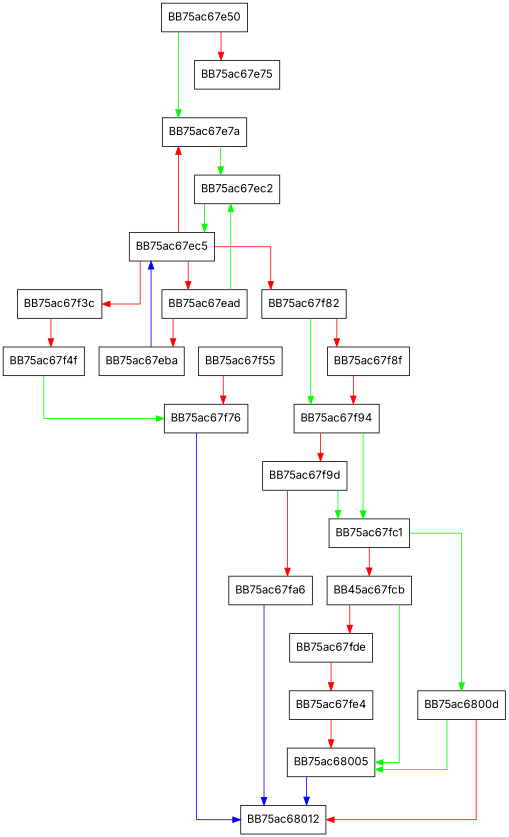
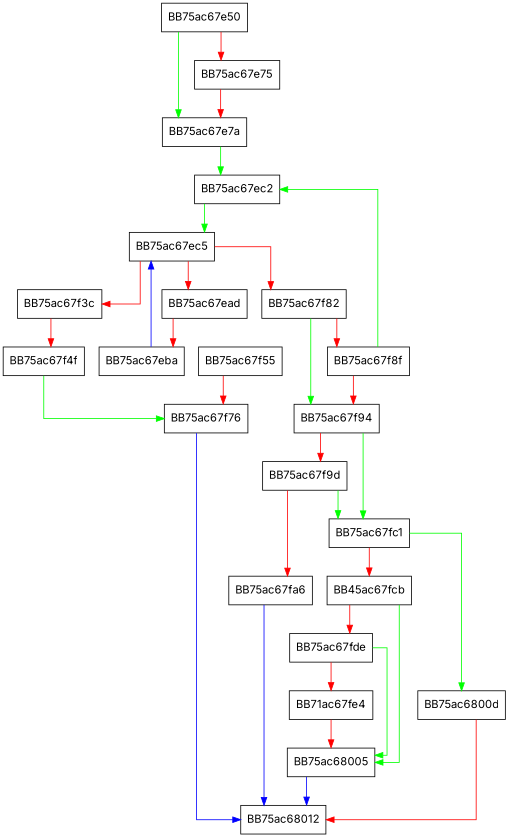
edge "BB75ac67ec5" -> "BB75ac67e7a": now "BB75ac67e75" -> "BB75ac67e7a"
edge "BB75ac67ead" -> "BB75ac67ec2": now "BB75ac67f8f" -> "BB75ac67ec2"
node "BB75ac67fe4": label "BB75ac67fe4" -> "BB71ac67fe4"
edge "BB75ac6800d" -> "BB75ac68005": now "BB75ac67fde" -> "BB75ac68005"
